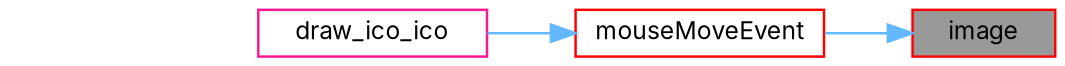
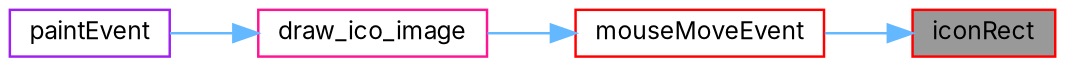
node "paintEvent": added
node "draw_ico_ico": label "draw_ico_ico" -> "draw_ico_image"
node "image": label "image" -> "iconRect"
